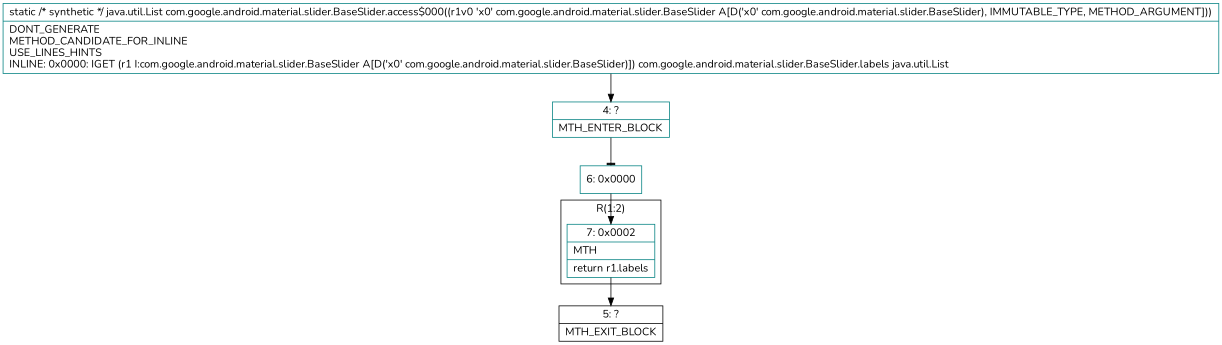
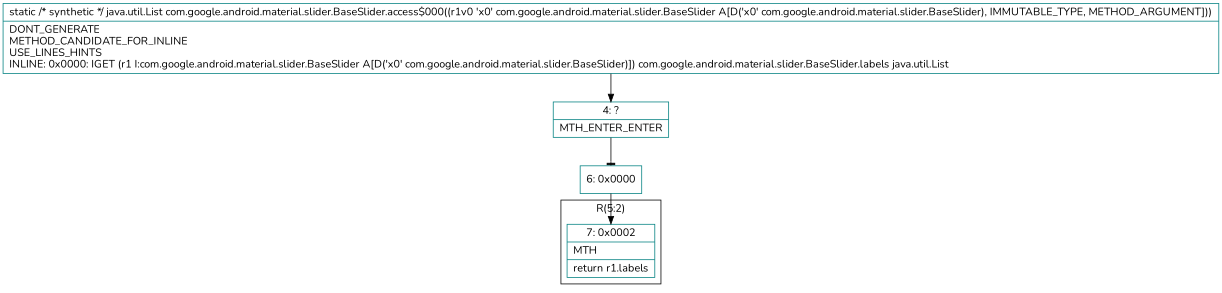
node "4: ?": text "MTH_ENTER_BLOCK" -> "MTH_ENTER_ENTER"
cluster "R(1:2)": label "R(1:2)" -> "R(5:2)"
node "5: ?": removed
